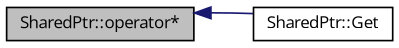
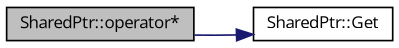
edge "SharedPtr::Get" -> "SharedPtr::operator*": reversed
